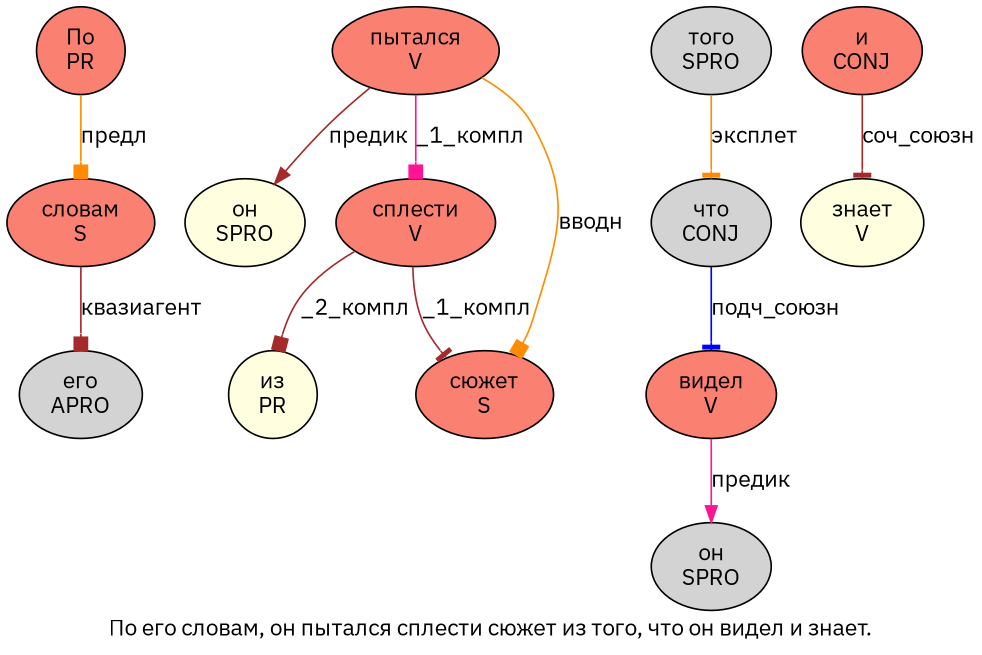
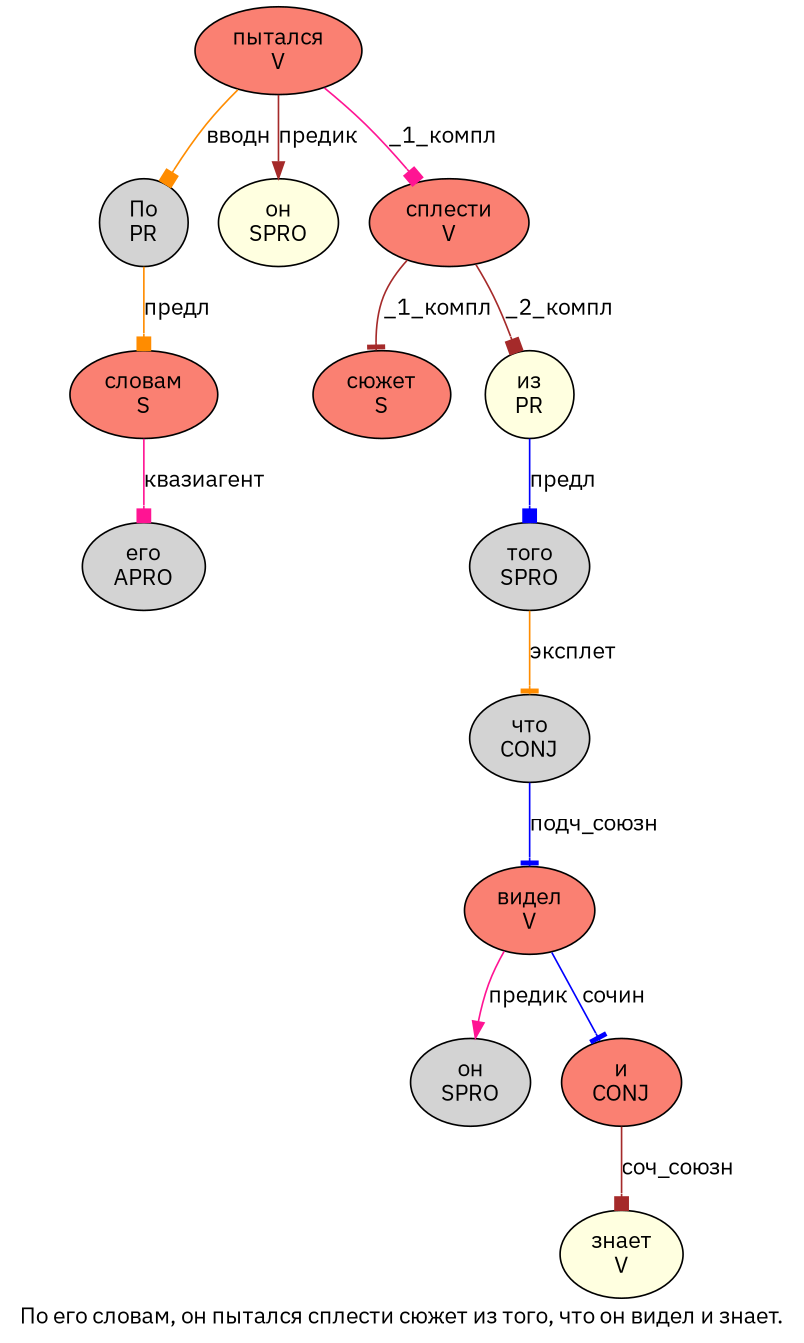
node "По PR": fillcolor salmon -> lightgrey
edge "и CONJ" -> "знает V": arrowhead tee -> box
edge "пытался V" -> "сюжет S": now "пытался V" -> "По PR"
edge "словам S" -> "его APRO": color brown -> deeppink
edge "из PR" -> "того SPRO": added, label "предл"
edge "видел V" -> "и CONJ": added, label "сочин"
